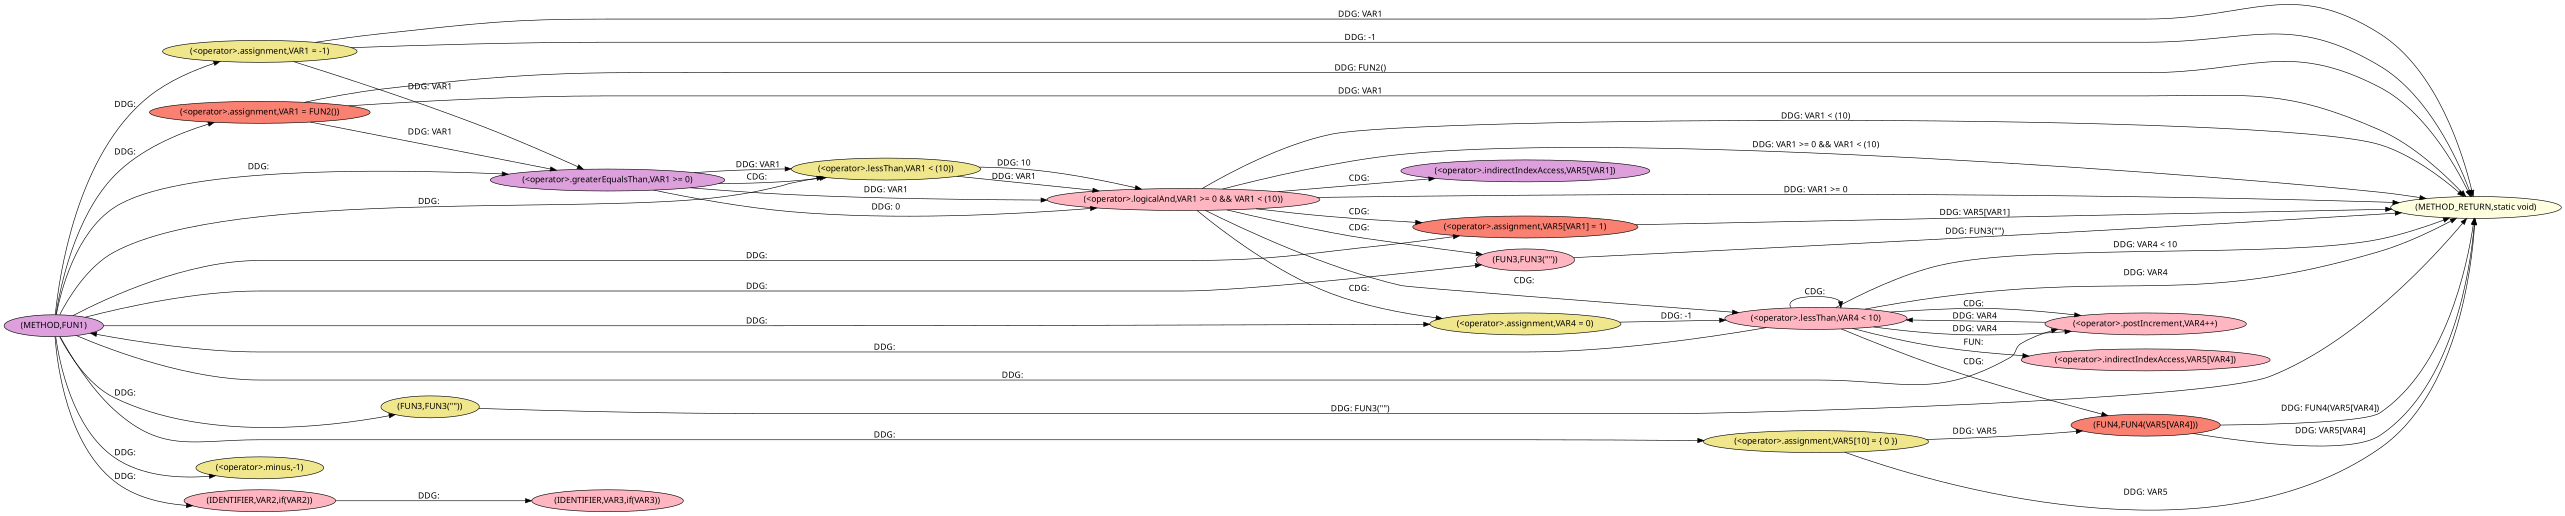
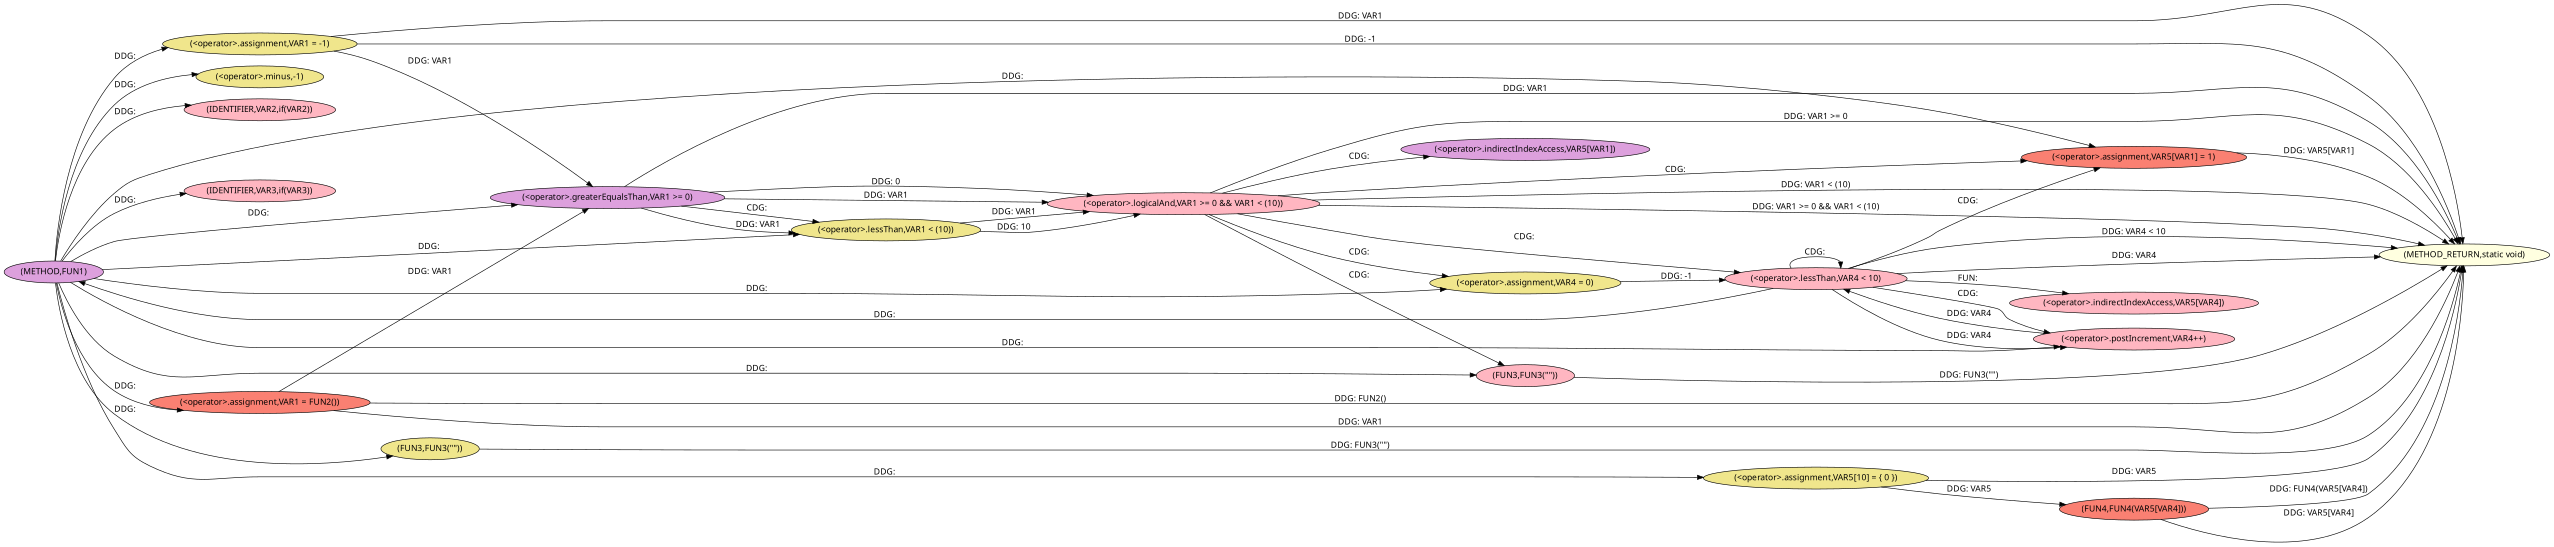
edge "(<operator>.greaterEqualsThan,VAR1 >= 0)" -> "(METHOD_RETURN,static void)": added, label "DDG: VAR1"
edge "(<operator>.lessThan,VAR4 < 10)" -> "(FUN4,FUN4(VAR5[VAR4]))": now "(<operator>.lessThan,VAR4 < 10)" -> "(<operator>.assignment,VAR5[VAR1] = 1)"
edge "(IDENTIFIER,VAR2,if(VAR2))" -> "(IDENTIFIER,VAR3,if(VAR3))": now "(METHOD,FUN1)" -> "(IDENTIFIER,VAR3,if(VAR3))"
